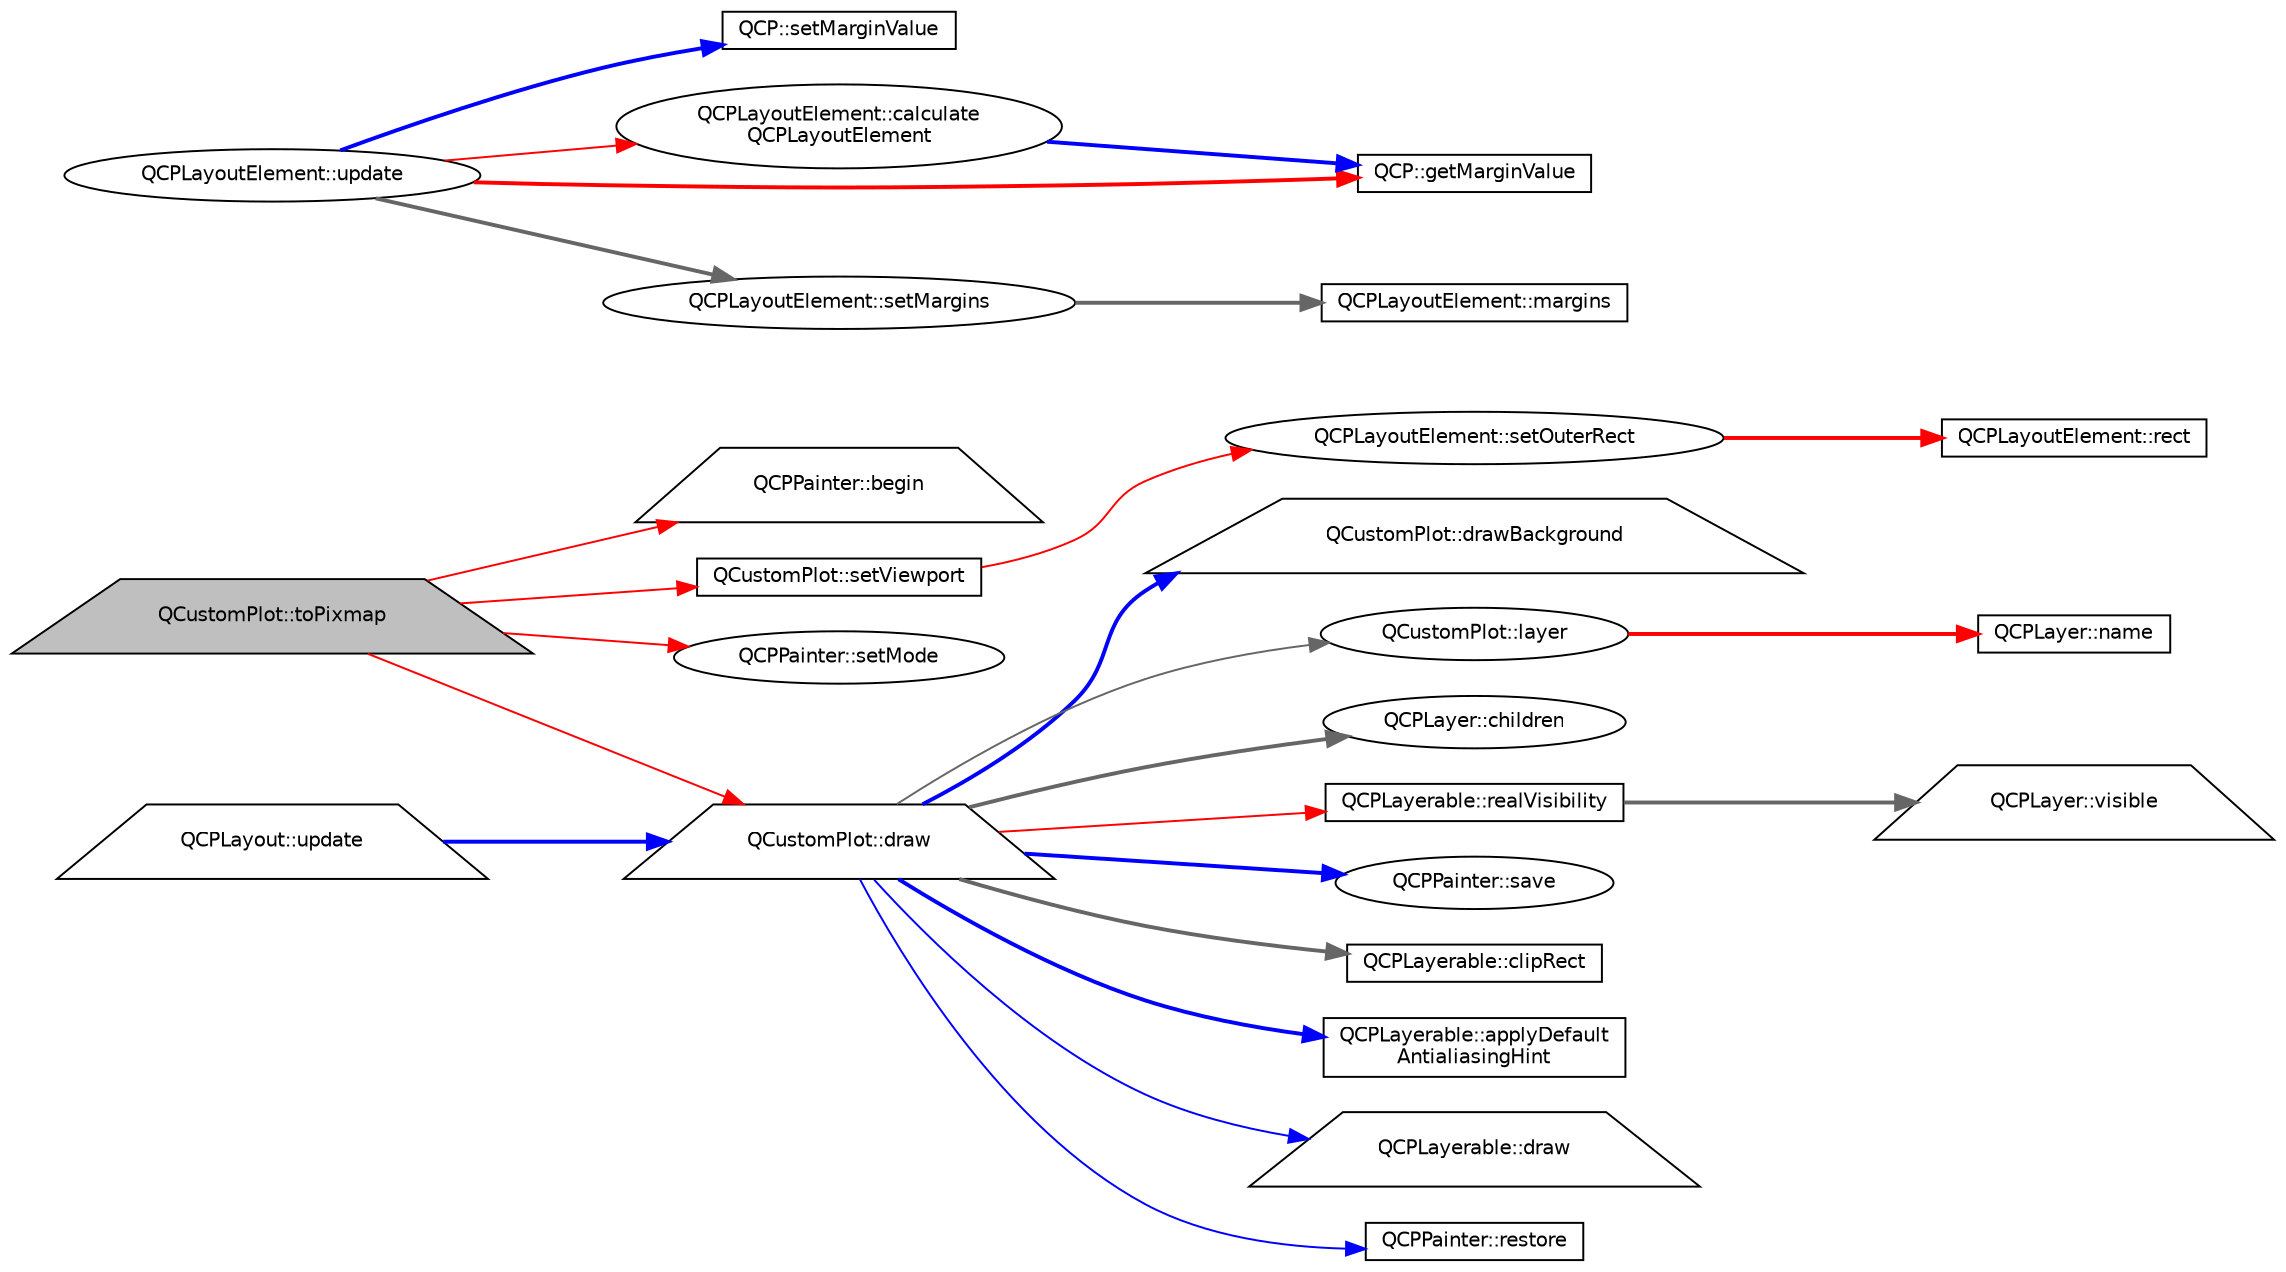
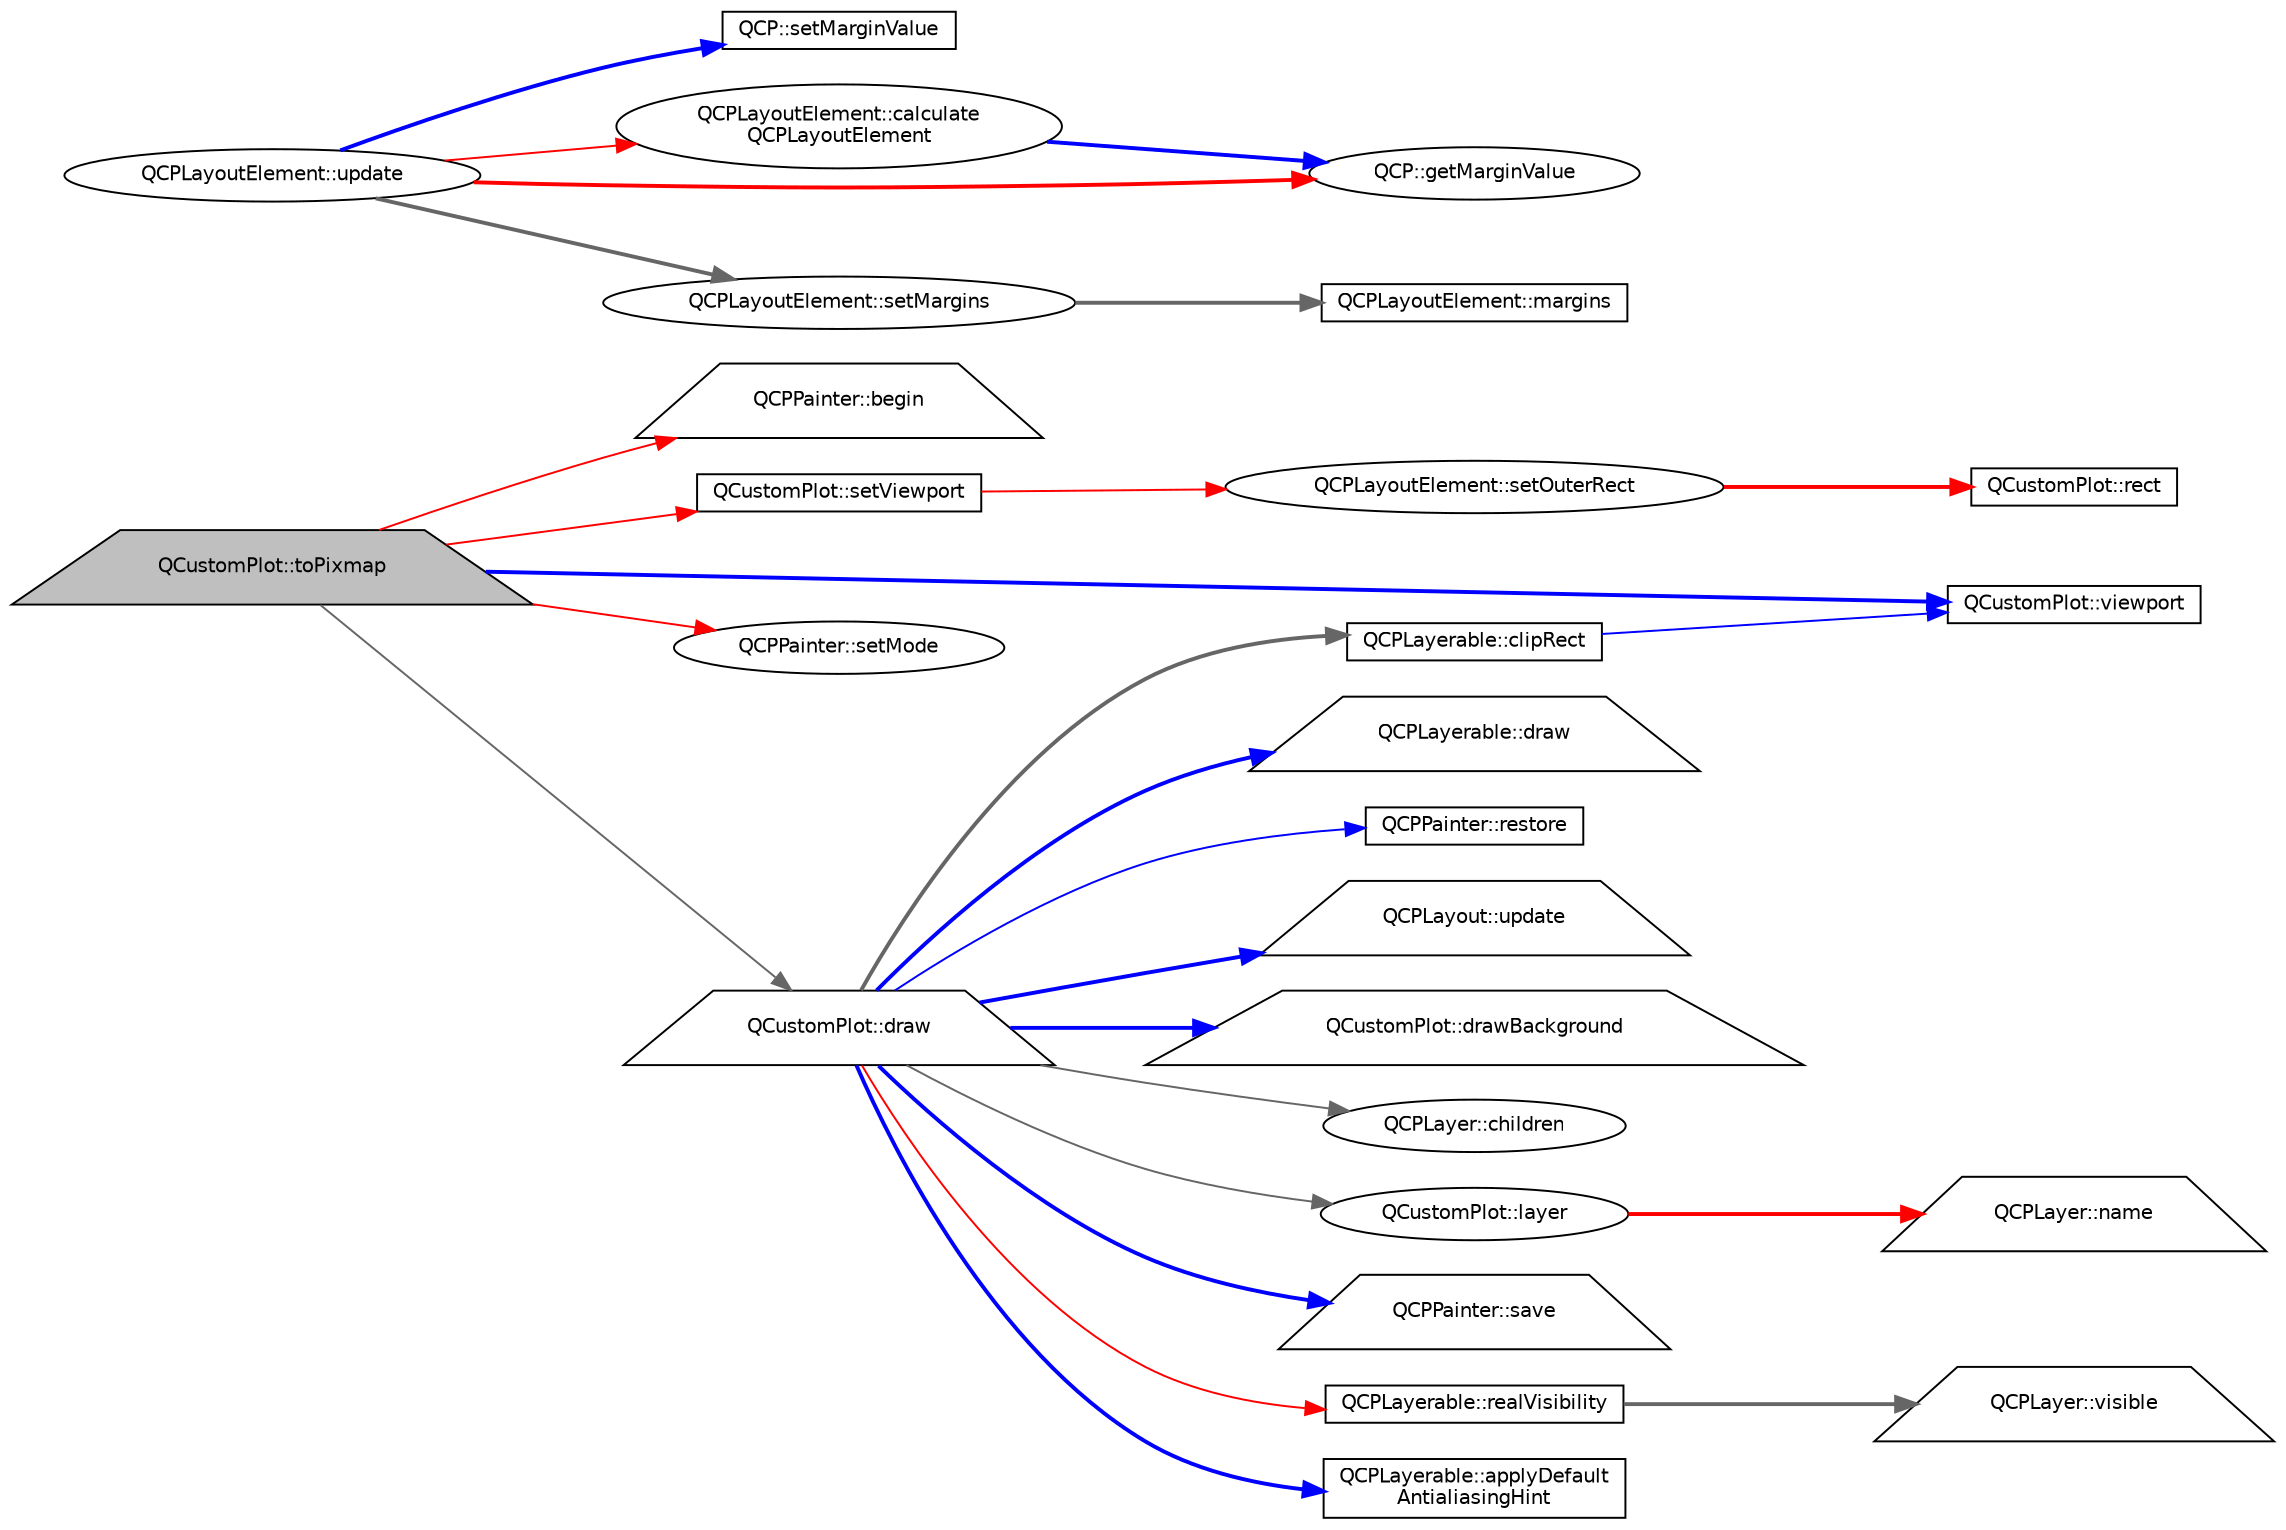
node "QCP::getMarginValue": shape box -> ellipse
node "QCPLayoutElement::rect": label "QCPLayoutElement::rect" -> "QCustomPlot::rect"
node "QCustomPlot::viewport": added
node "QCPLayer::name": shape box -> trapezium
edge "QCustomPlot::toPixmap" -> "QCustomPlot::draw": color red -> gray40
edge "QCustomPlot::draw" -> "QCPLayer::children": style bold -> solid
edge "QCPLayout::update" -> "QCustomPlot::draw": reversed
node "QCPPainter::save": shape ellipse -> trapezium
edge "QCustomPlot::draw" -> "QCPLayerable::draw": style solid -> bold
